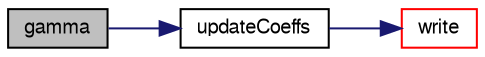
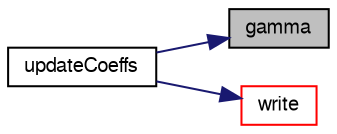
edge "gamma" -> "updateCoeffs": reversed
